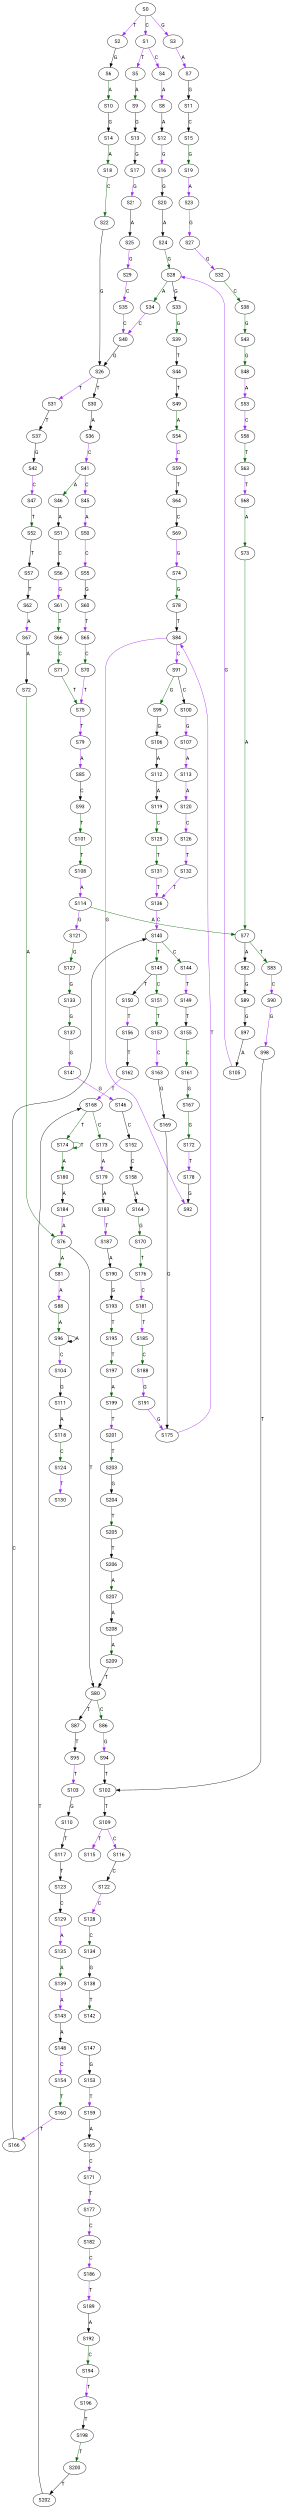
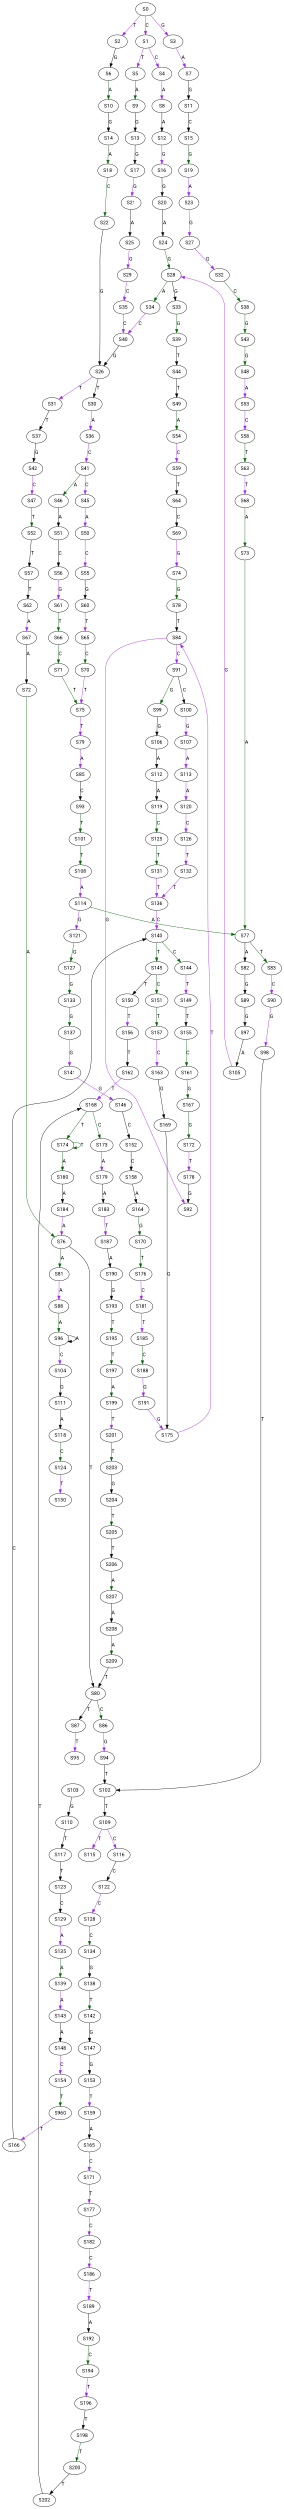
edge "S30" -> "S36": color black -> purple
edge "S87" -> "S95": color black -> purple
edge "S95" -> "S103": removed, label "T"
edge "S142" -> "S147": added, label "G"
node "S160": label "S160" -> "S960"
